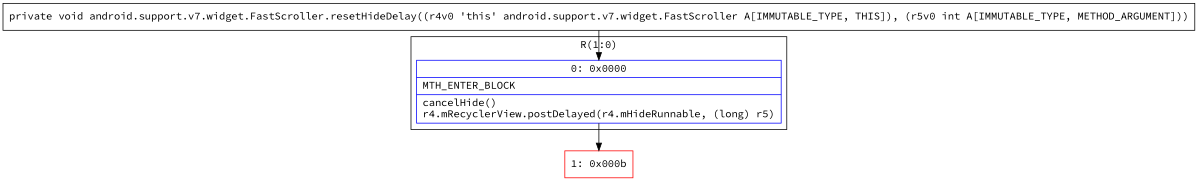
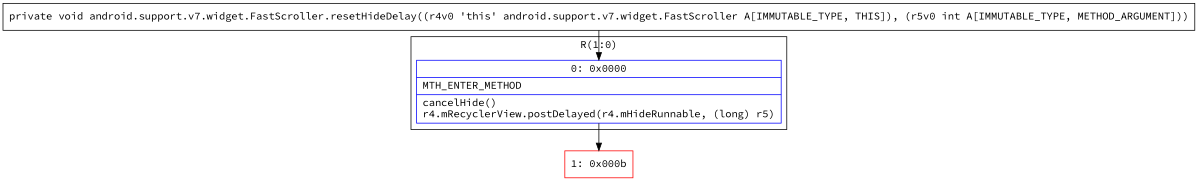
node "0: 0x0000": text "MTH_ENTER_BLOCK" -> "MTH_ENTER_METHOD"
